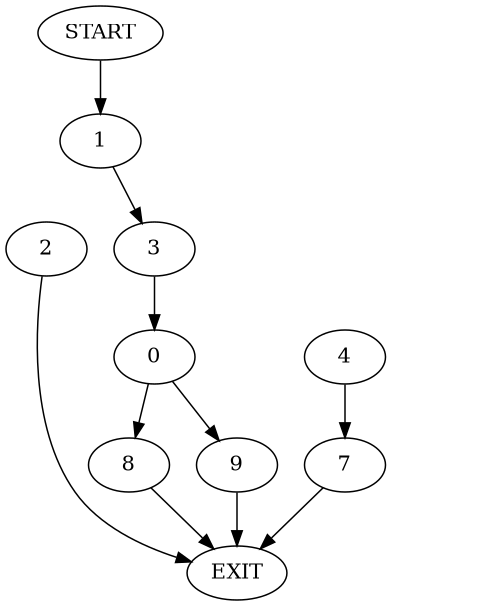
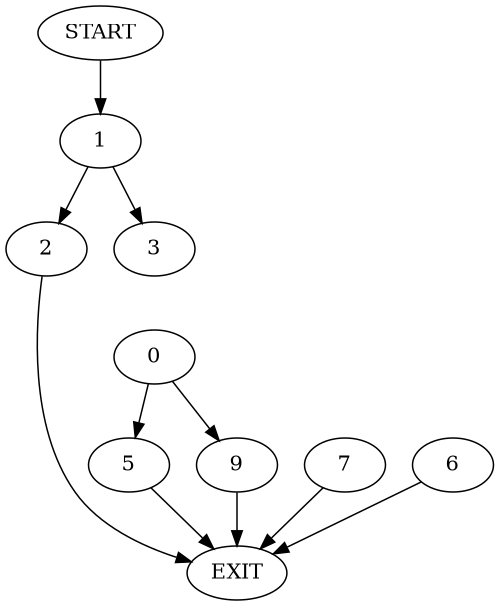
edge "1" -> "2": added
edge "3" -> "0": removed
node "4": removed
node "8": label "8" -> "5"
node "6": added
